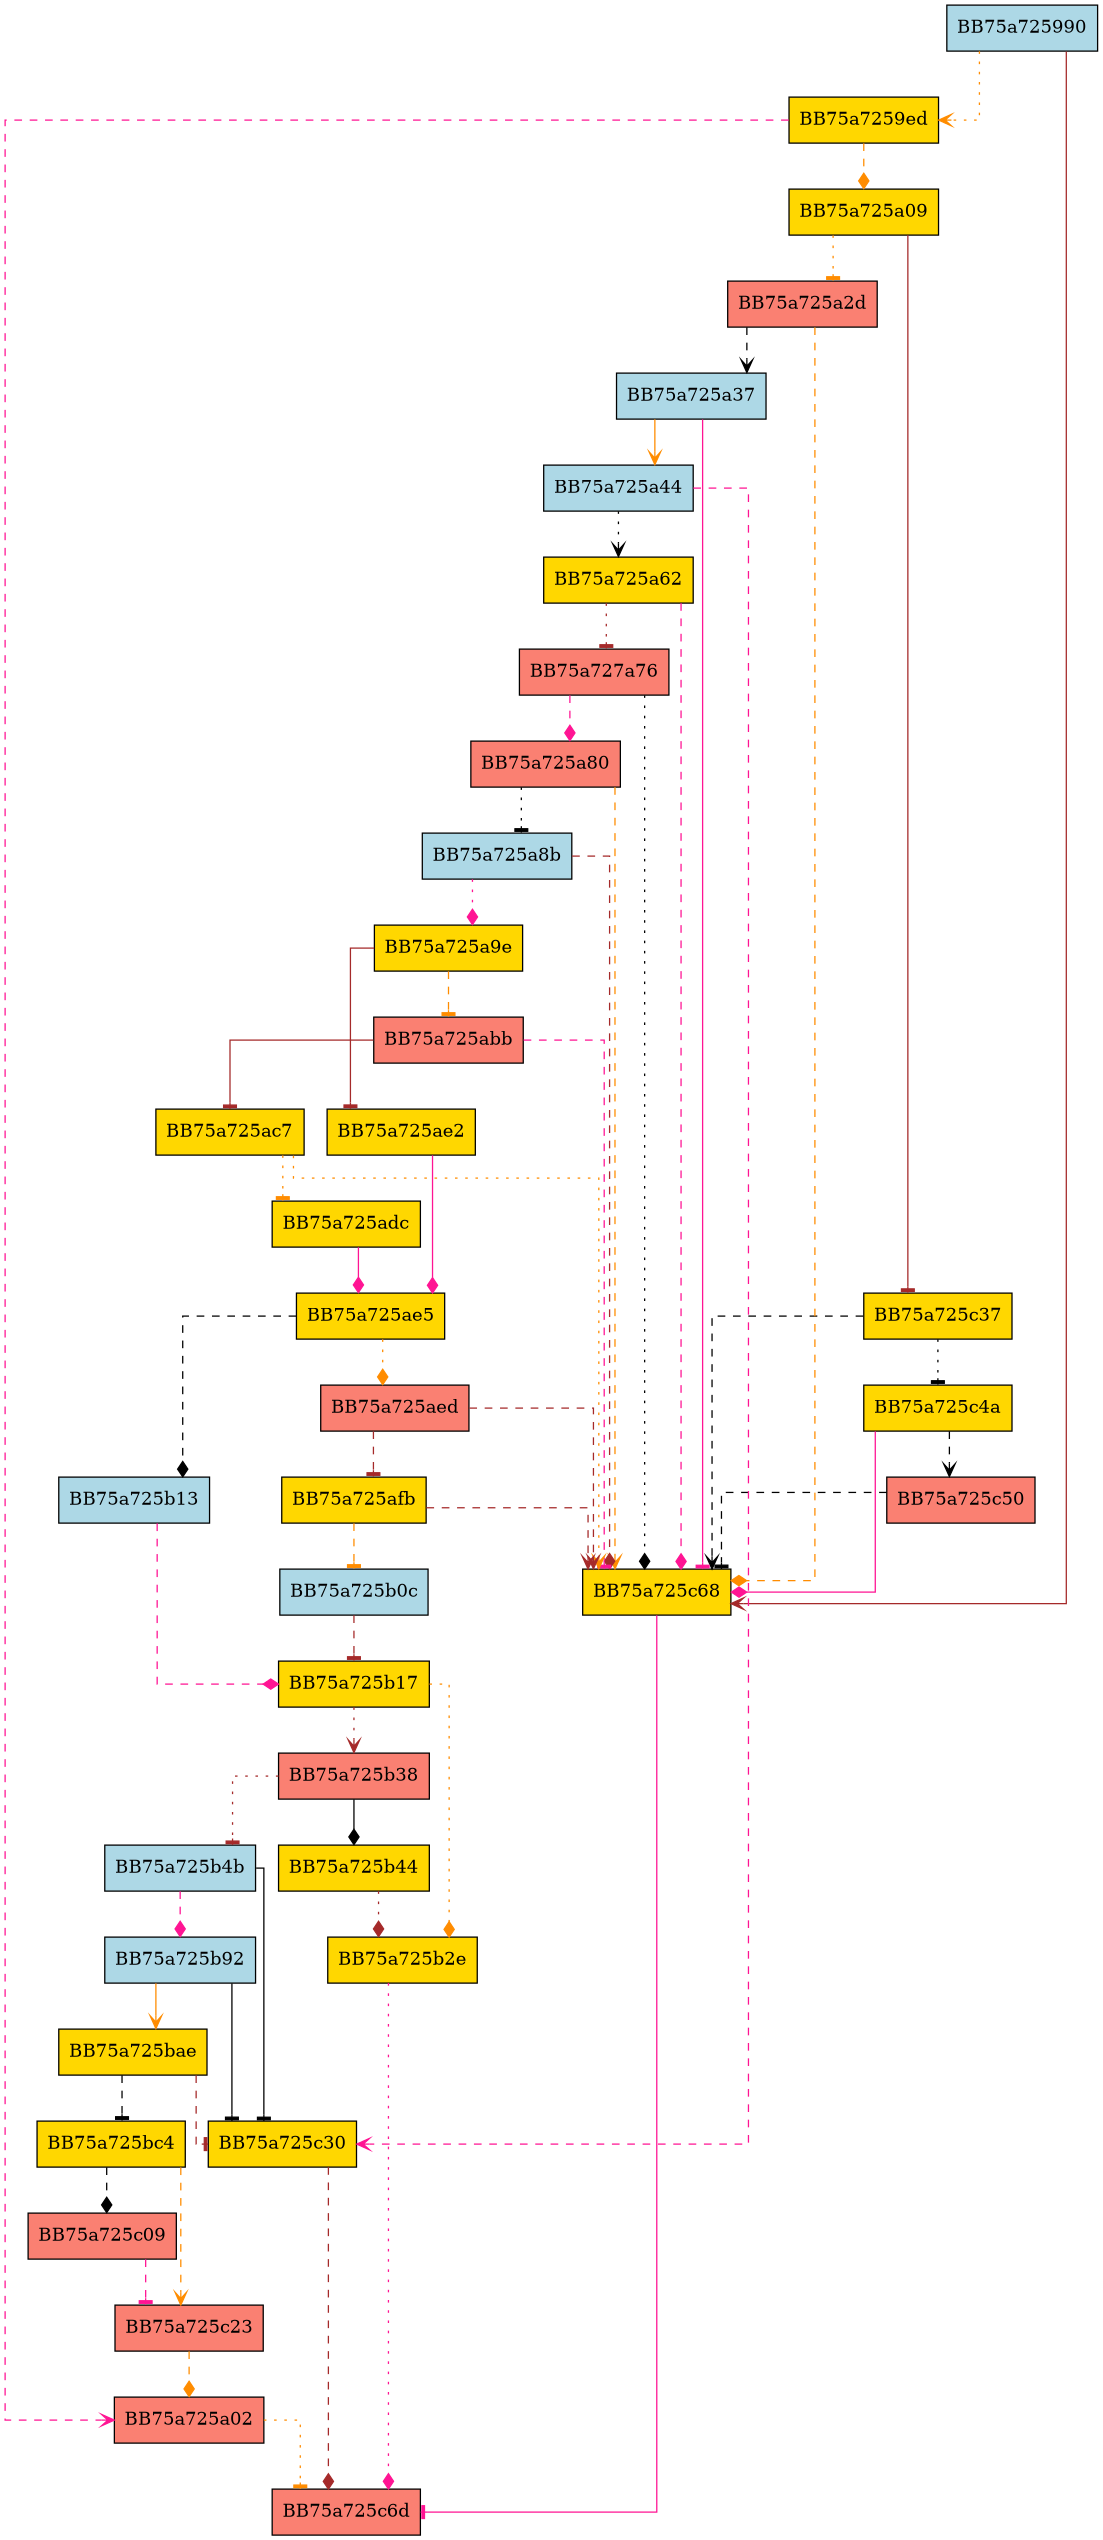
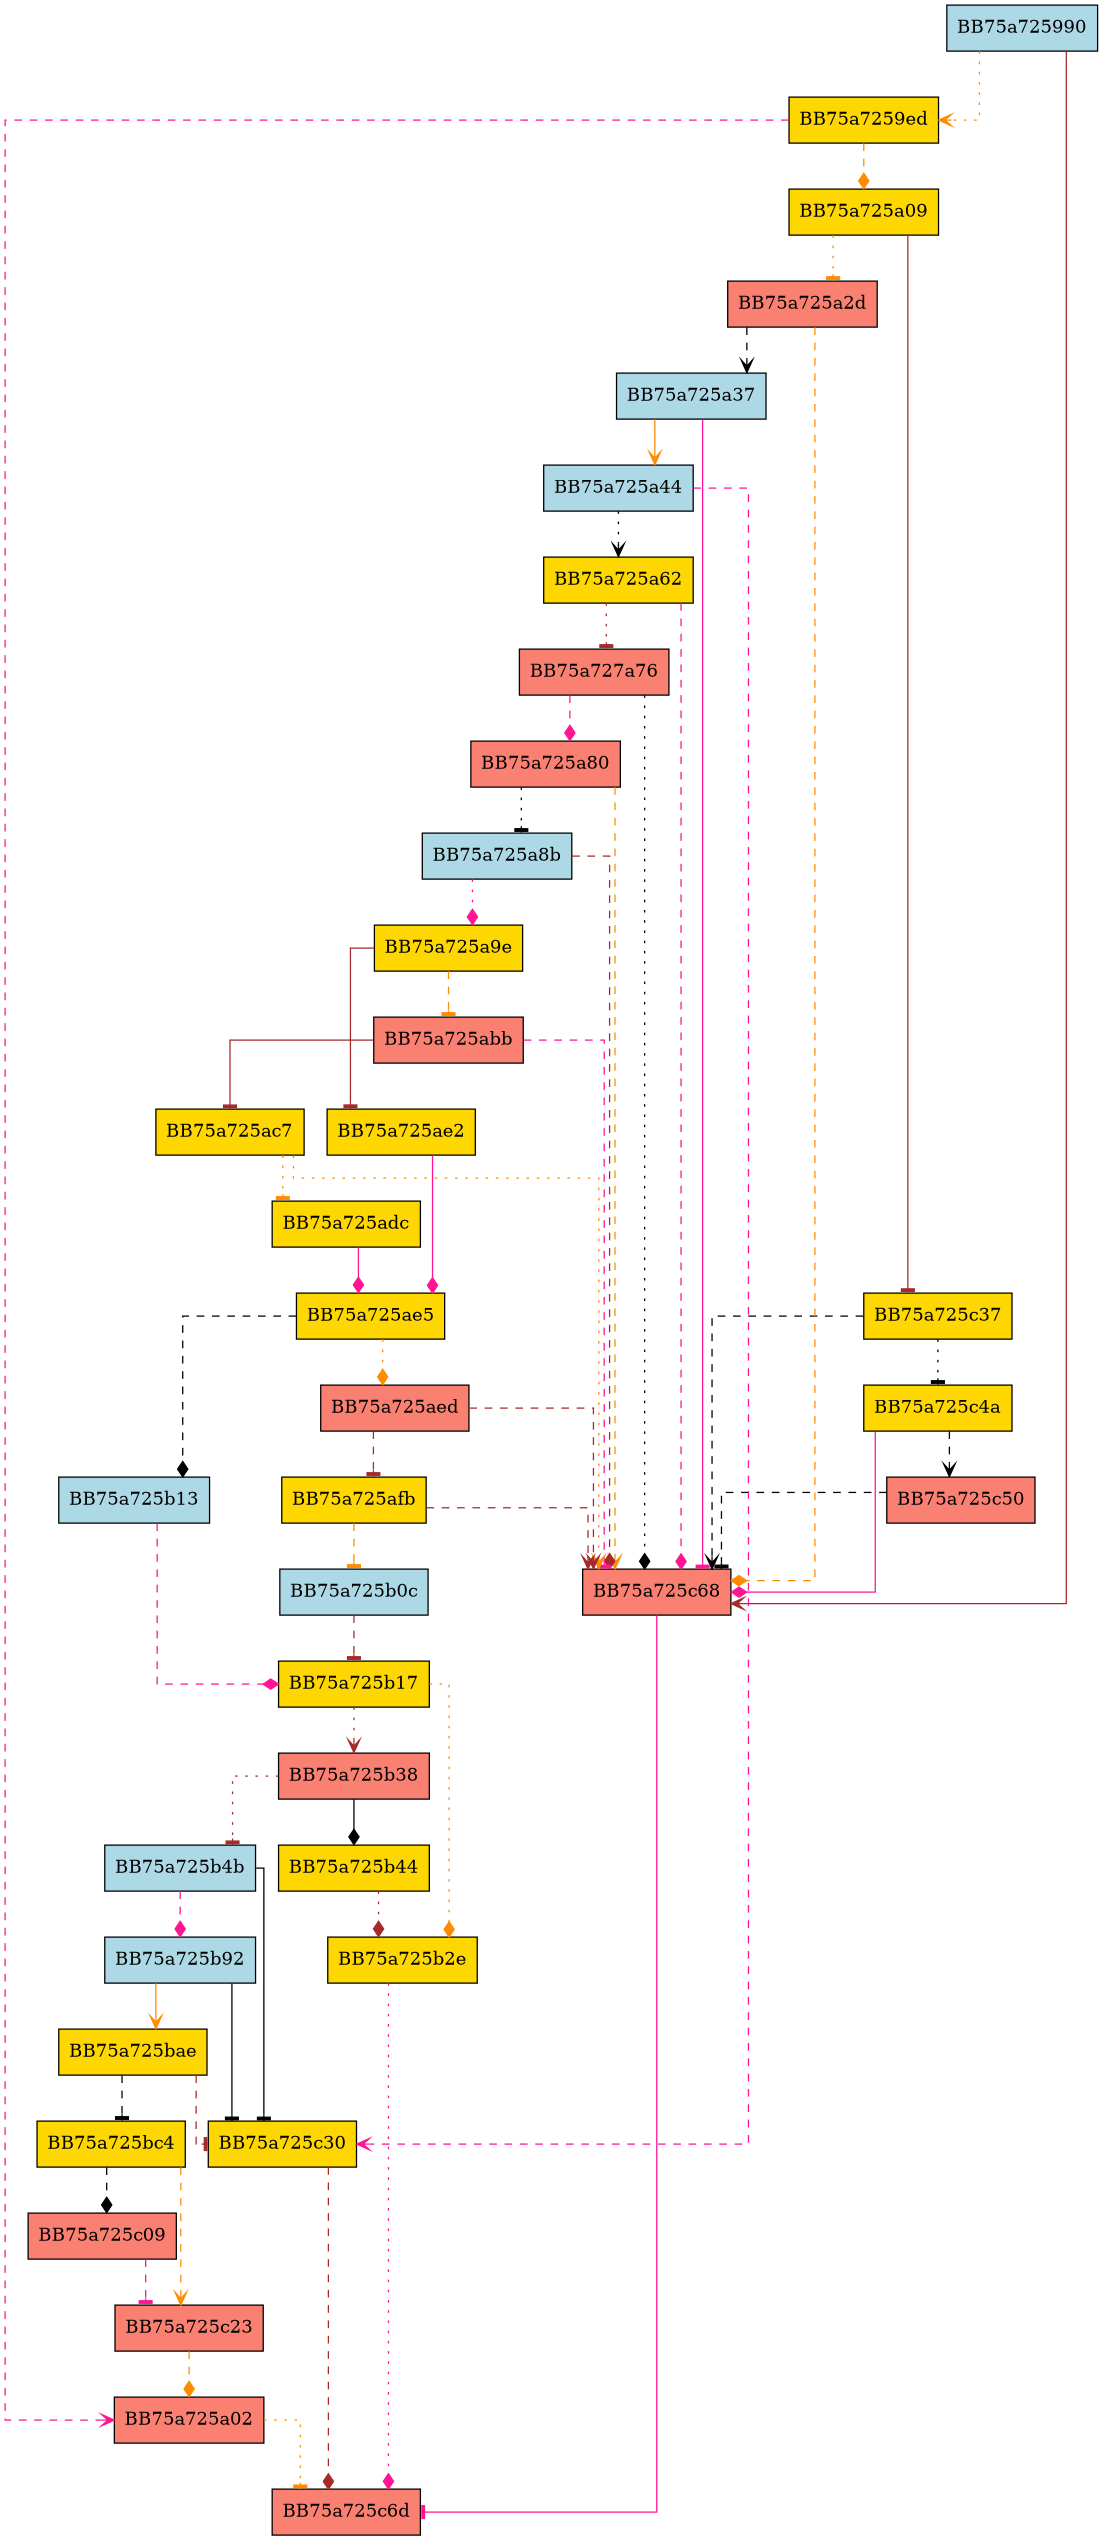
node "BB75a725c68": fillcolor gold -> salmon
